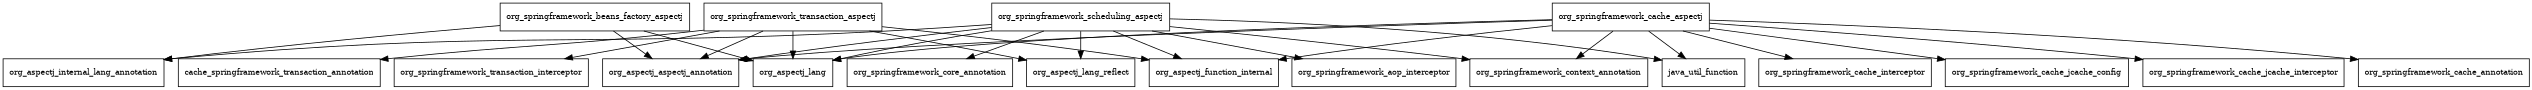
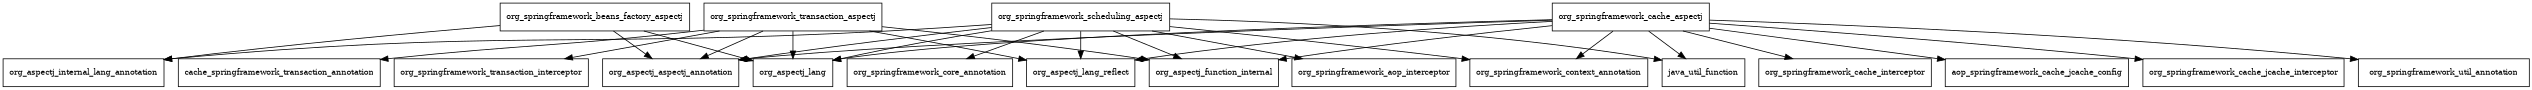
edge "org_springframework_cache_aspectj" -> "org_aspectj_lang_reflect": added
node "org_springframework_cache_jcache_config": label "org_springframework_cache_jcache_config" -> "aop_springframework_cache_jcache_config"
node "org_springframework_cache_annotation": label "org_springframework_cache_annotation" -> "org_springframework_util_annotation"
